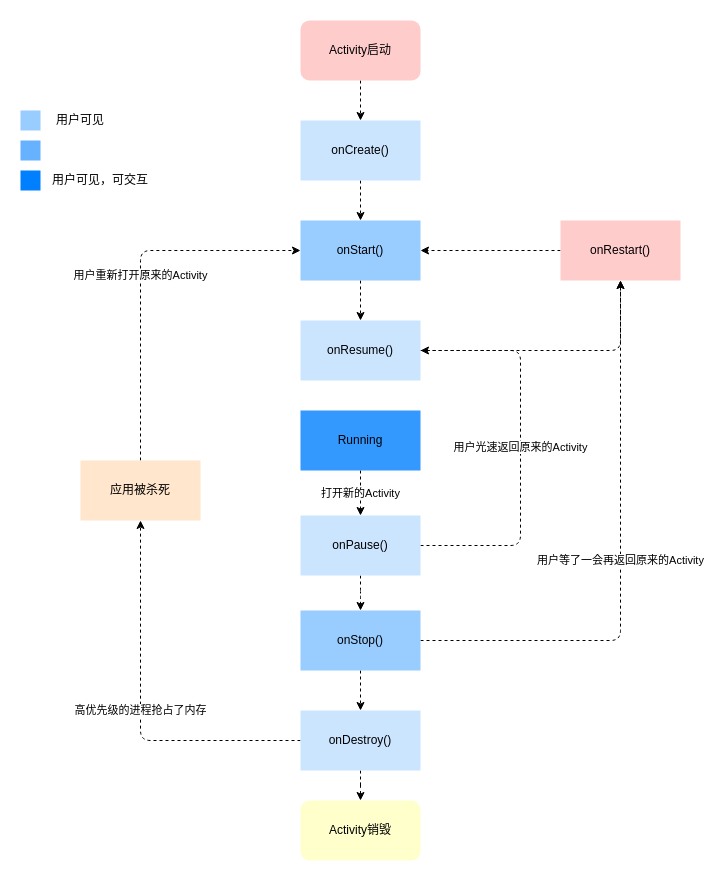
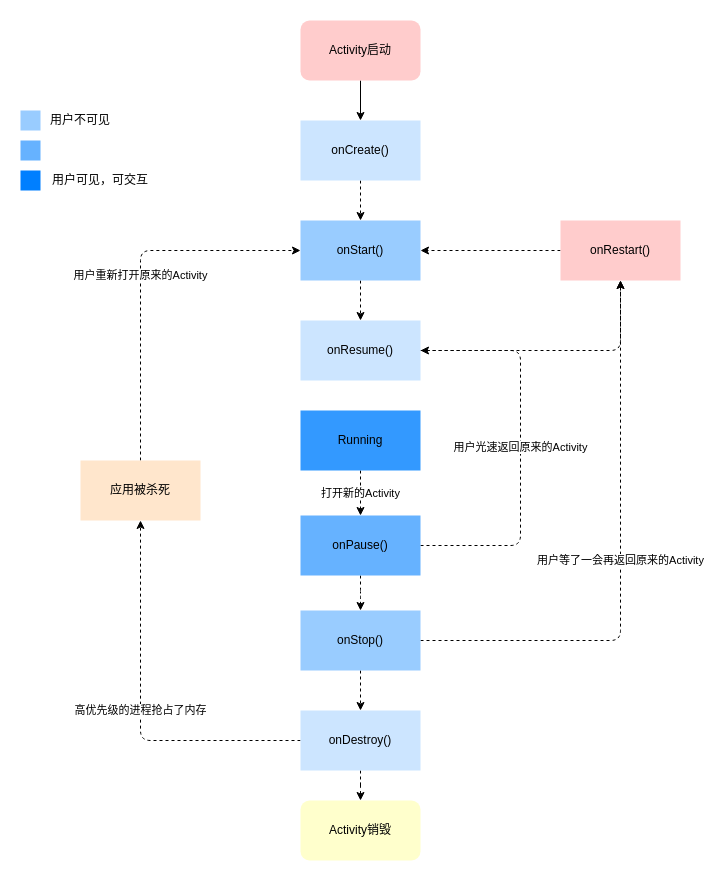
edge "Activity启动" -> "onCreate()": style dashed -> solid
node "用户可见": label "用户可见" -> "用户不可见"
node "onPause()": fillcolor #cce5ff -> #66b2ff
